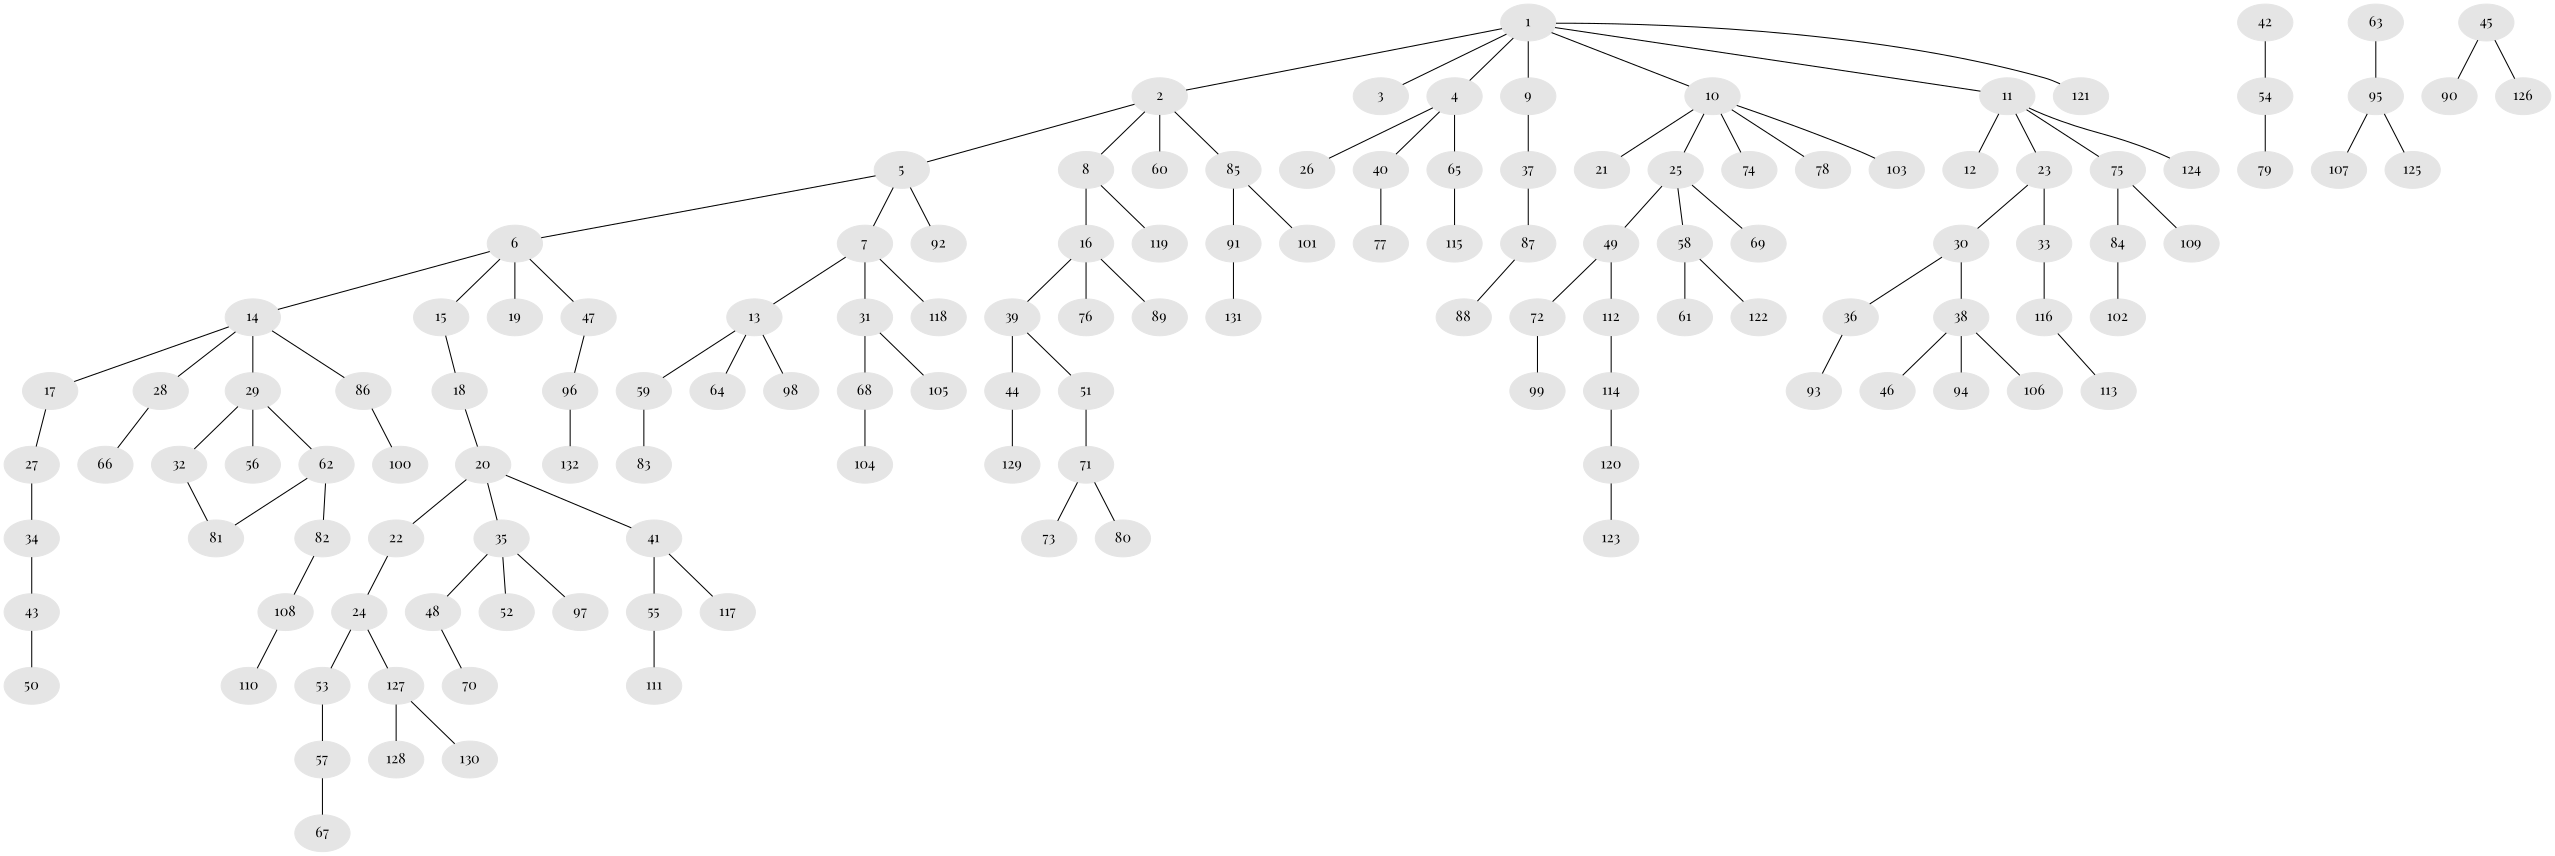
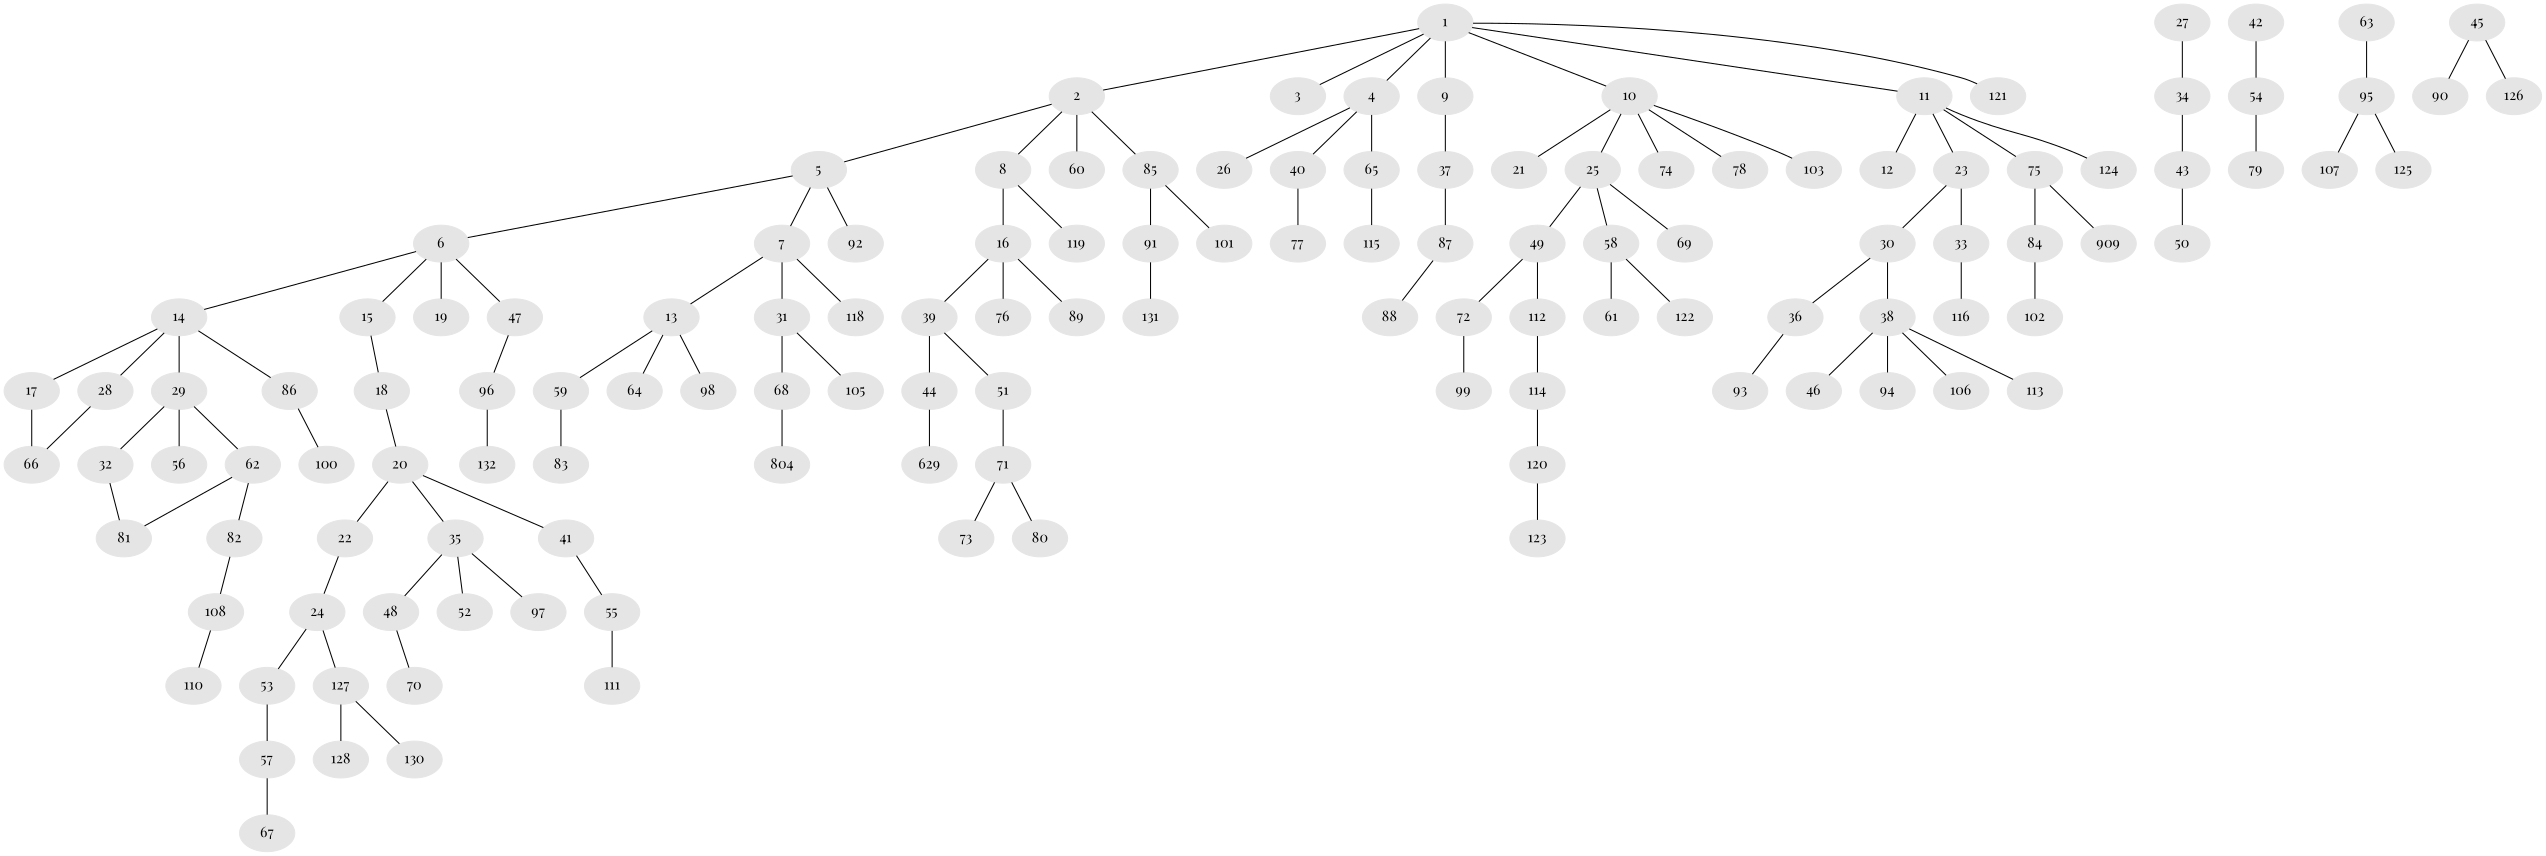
node "109": label "109" -> "909"
edge "116" -- "113": now "38" -- "113"
edge "17" -- "27": now "17" -- "66"
node "104": label "104" -> "804"
node "129": label "129" -> "629"
node "117": removed
